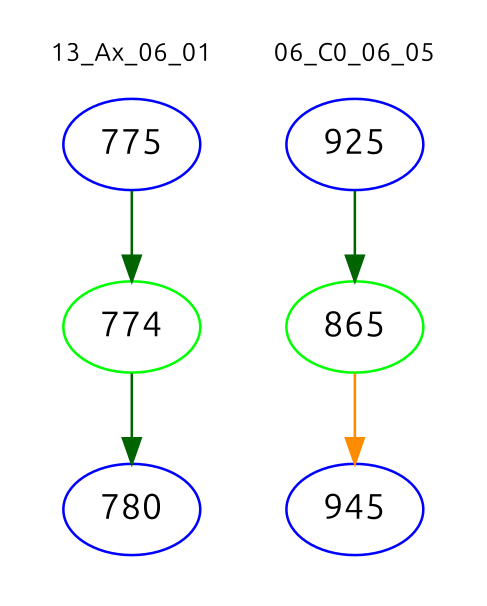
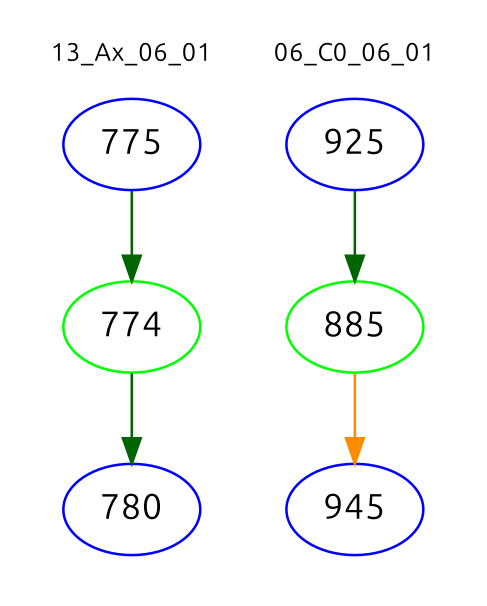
cluster "06_C0_06_05": label "06_C0_06_05" -> "06_C0_06_01"
node "865": label "865" -> "885"
